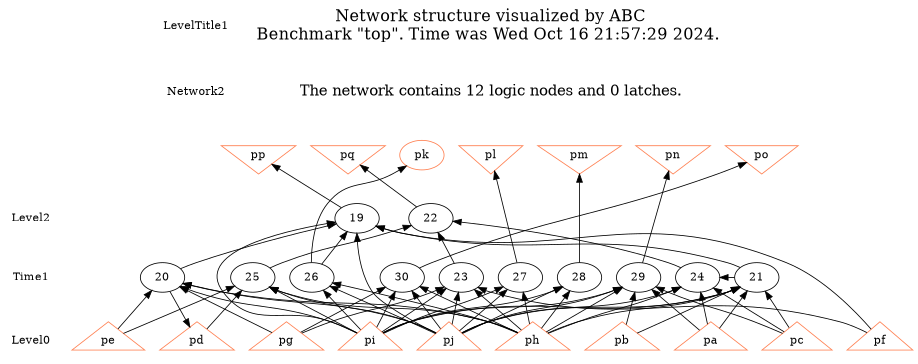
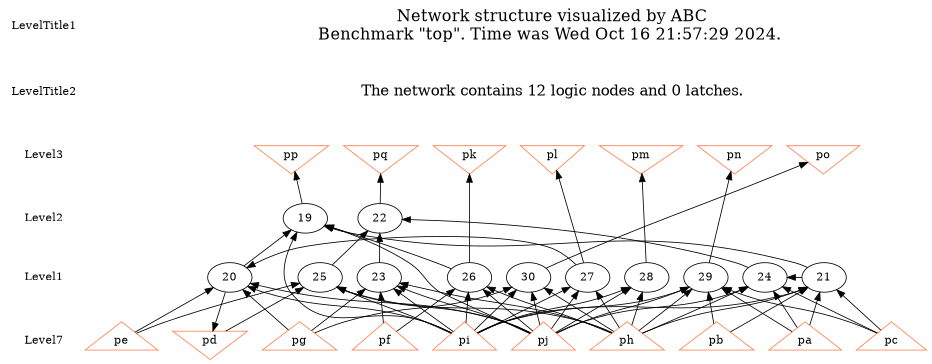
node "Network2": label "Network2" -> "LevelTitle2"
node "Level3": added
node "pk": shape ellipse -> invtriangle
edge "pf" -> "19": now "pf" -> "26"
node "Time1": label "Time1" -> "Level1"
edge "ph" -> "20": now "27" -> "20"
edge "pj" -> "21": removed
node "Level0": label "Level0" -> "Level7"
node "pd": shape triangle -> invtriangle
